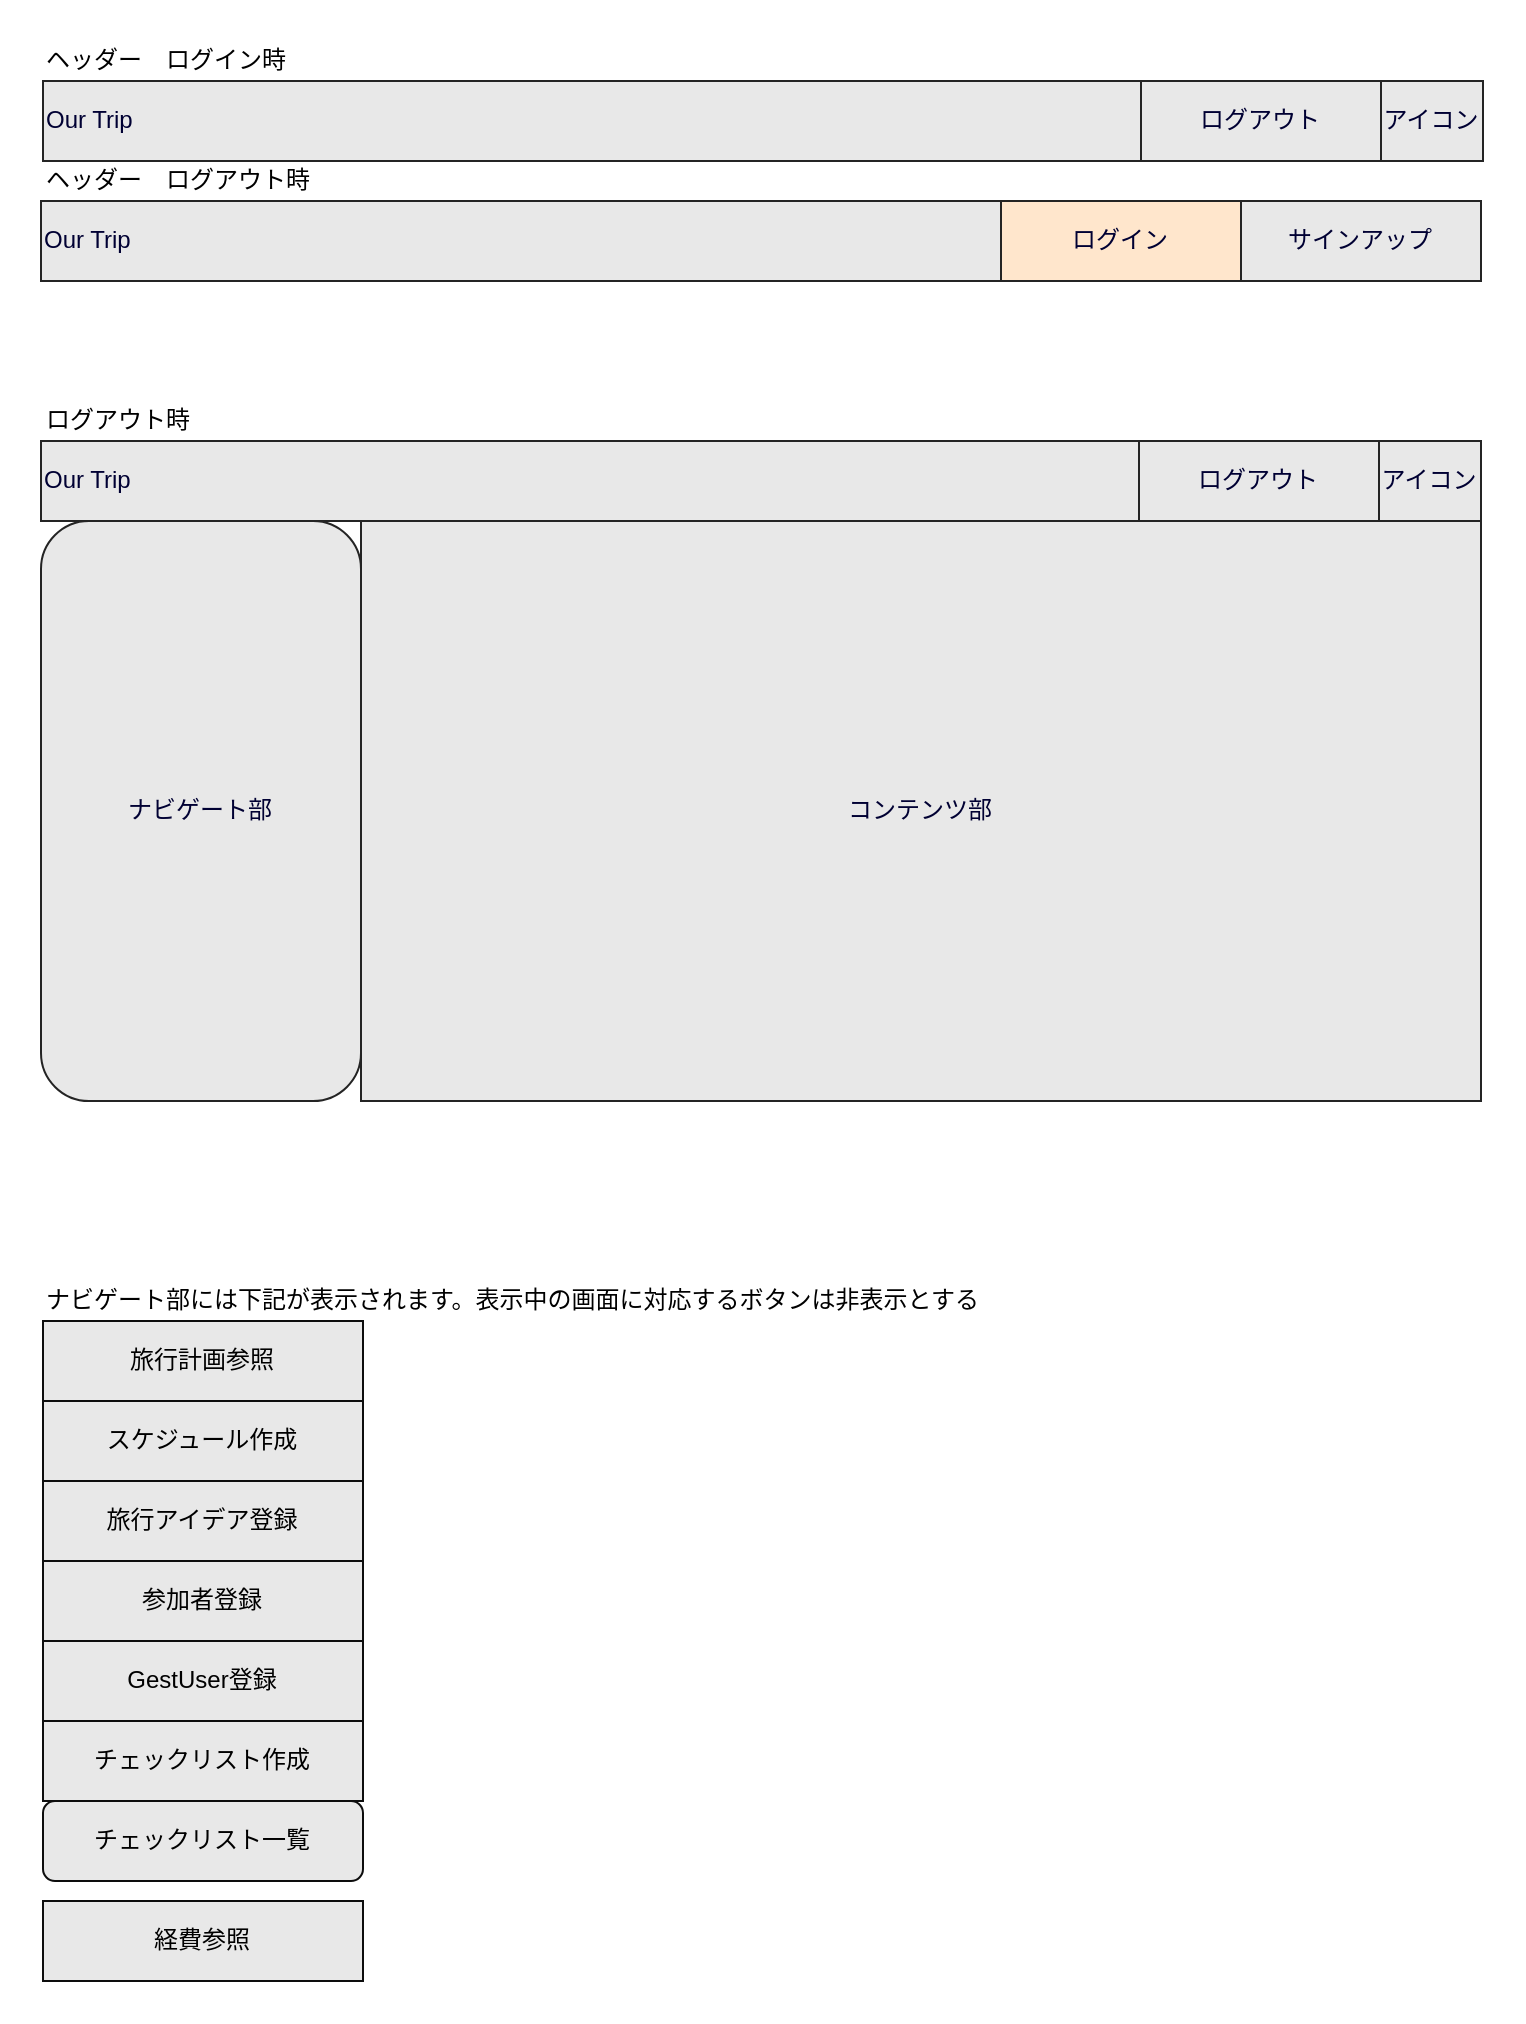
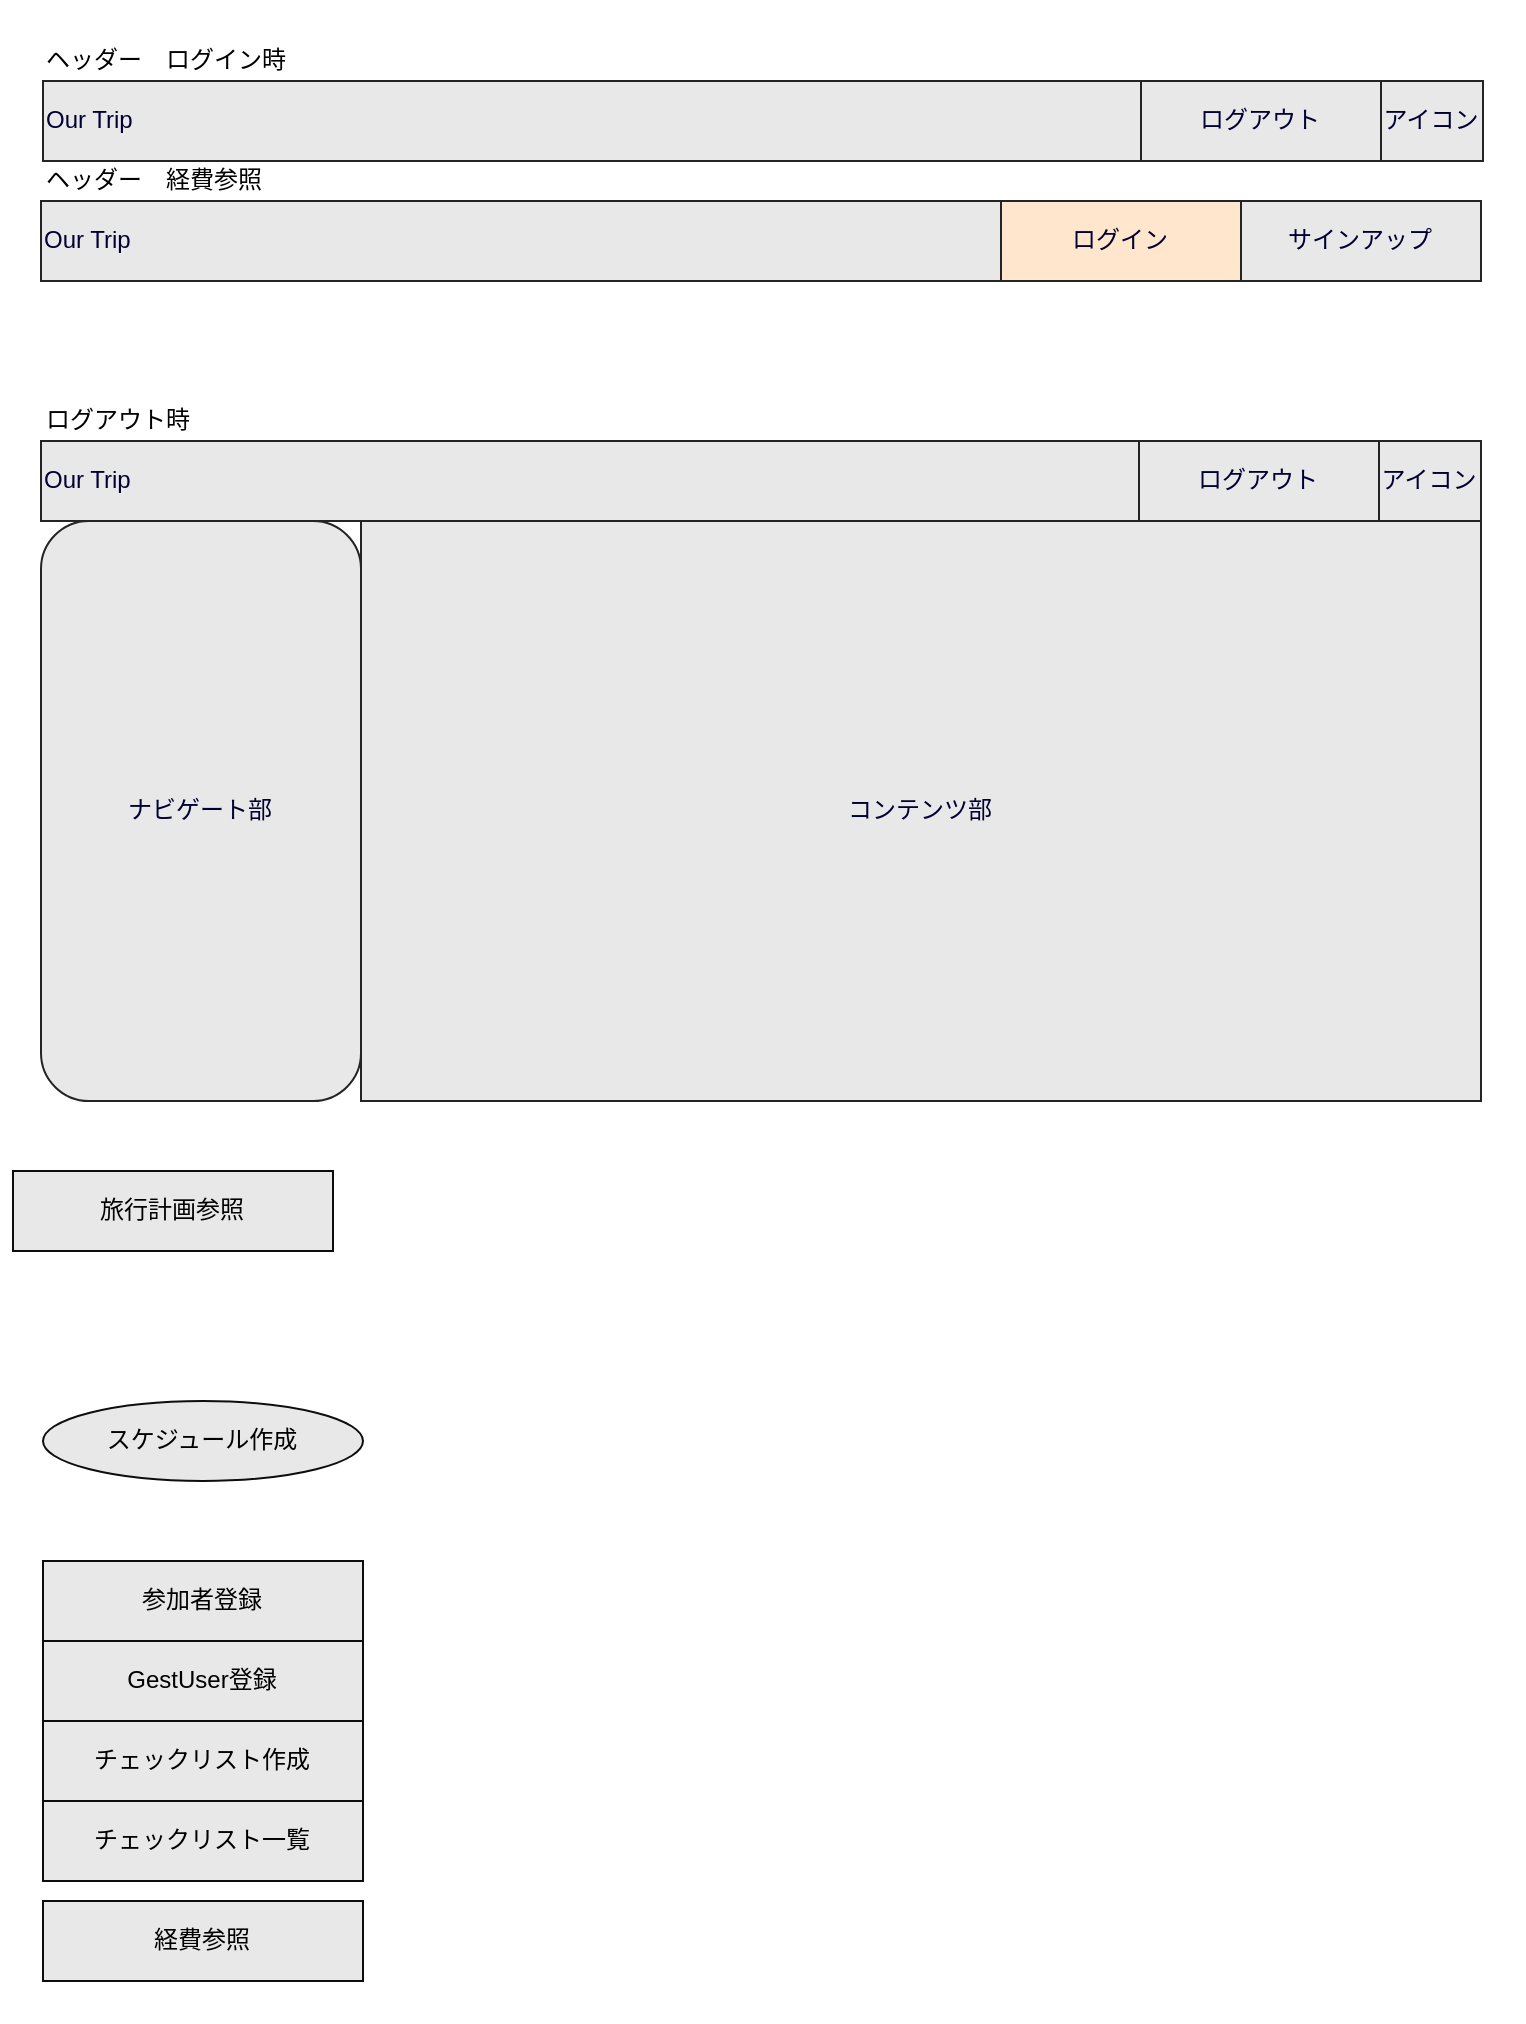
node "ヘッダー ログアウト時": label "ヘッダー ログアウト時" -> "ヘッダー 経費参照"
node "ナビゲート部には下記が表示されます。表示中の画面に対応するボタンは非表示とする": removed
node "旅行計画参照": moved (203, 1361) -> (173, 1211)
node "スケジュール作成": shape rectangle -> ellipse
node "旅行アイデア登録": removed
node "チェックリスト一覧": shape rounded rectangle -> rectangle
